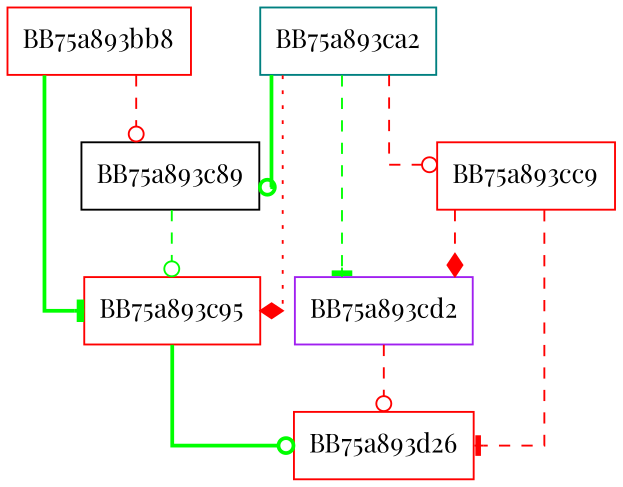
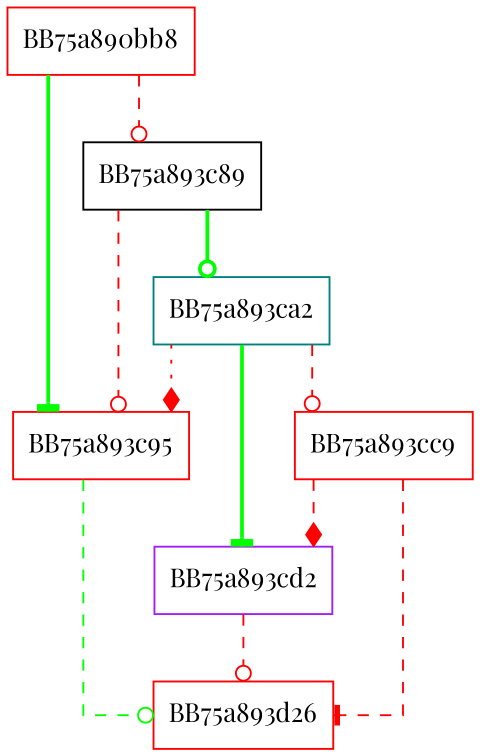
node "BB75a893bb8": label "BB75a893bb8" -> "BB75a890bb8"
edge "BB75a893ca2" -> "BB75a893c89": reversed
edge "BB75a893ca2" -> "BB75a893cd2": style dashed -> bold
edge "BB75a893c89" -> "BB75a893c95": color green -> red
edge "BB75a893c95" -> "BB75a893d26": style bold -> dashed
